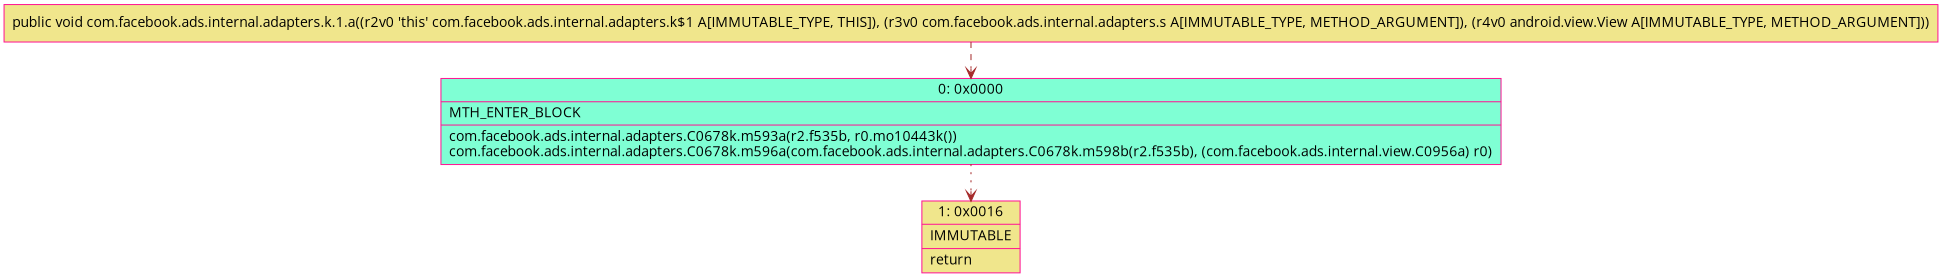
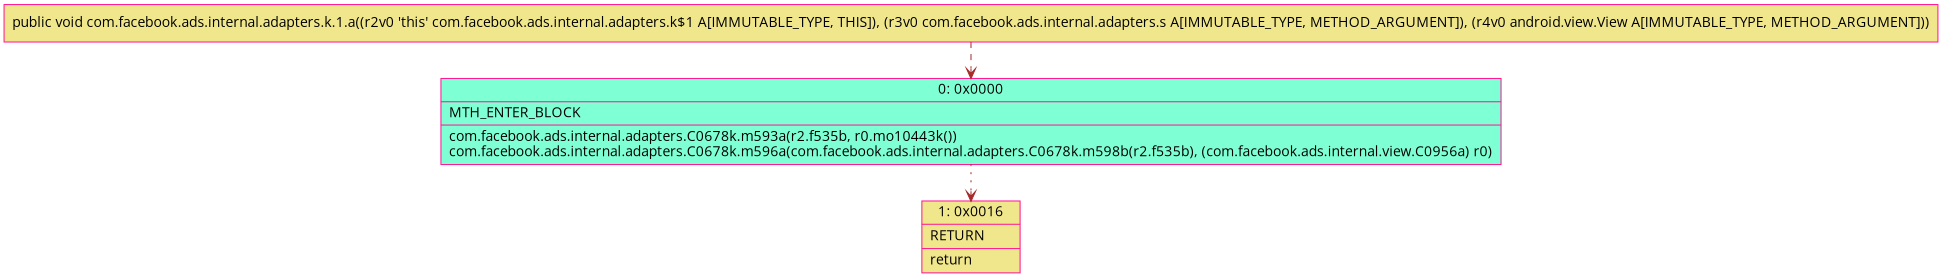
node "1: 0x0016": text "IMMUTABLE" -> "RETURN"
